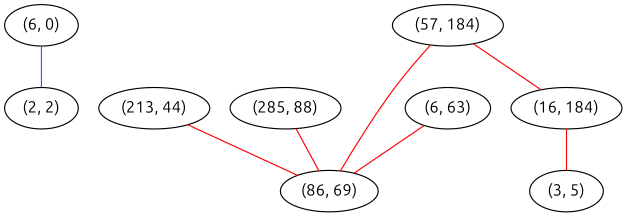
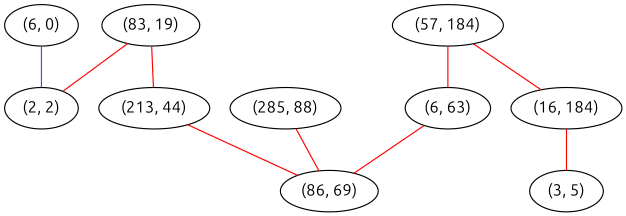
node "(83, 19)": added
edge "(57, 184)" -- "(86, 69)": now "(57, 184)" -- "(6, 63)"
